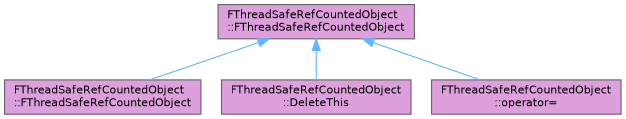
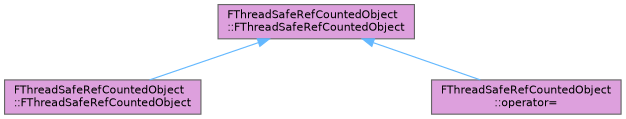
node "FThreadSafeRefCountedObject ::DeleteThis": removed
